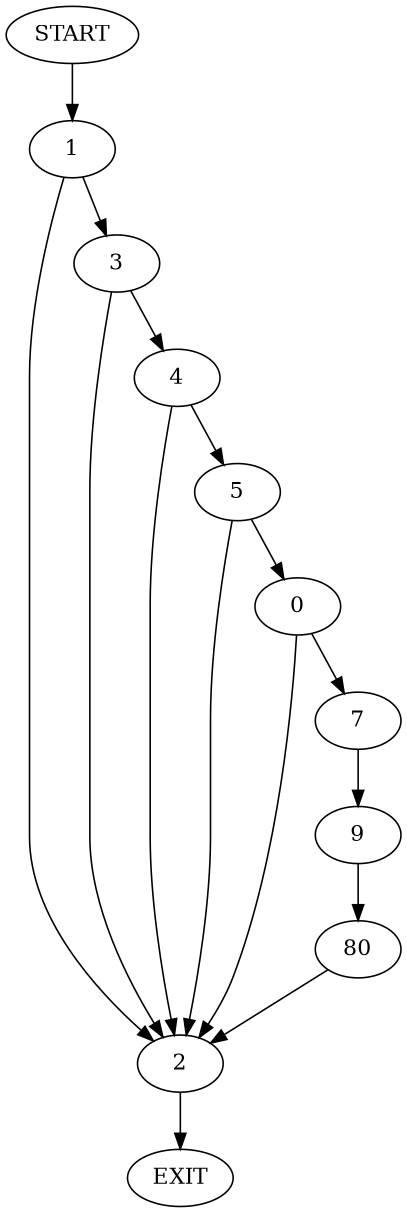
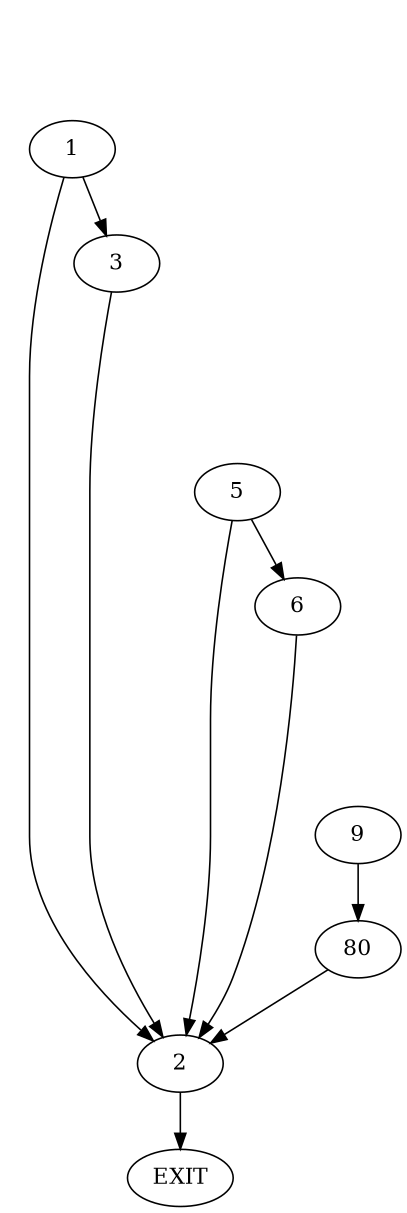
node "START": removed
node "4": removed
node "0": label "0" -> "6"
node "7": removed
